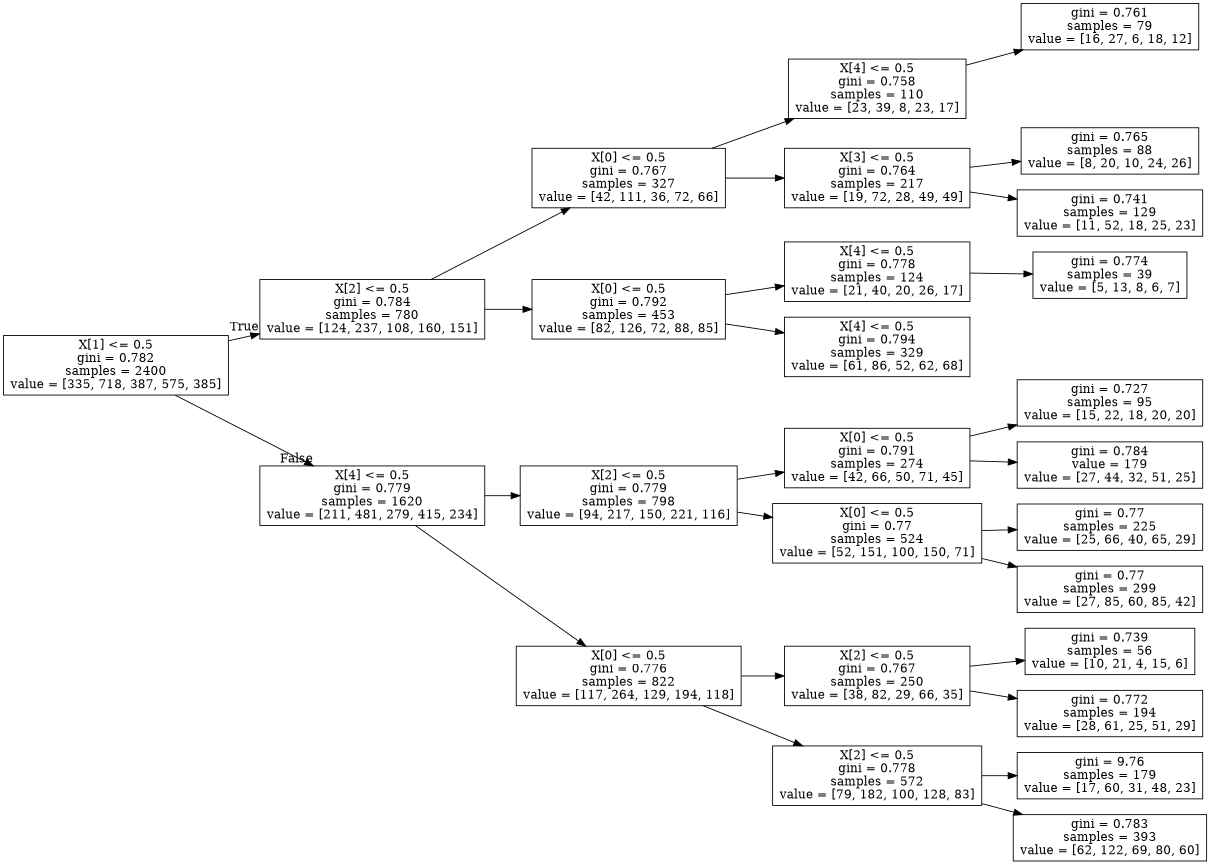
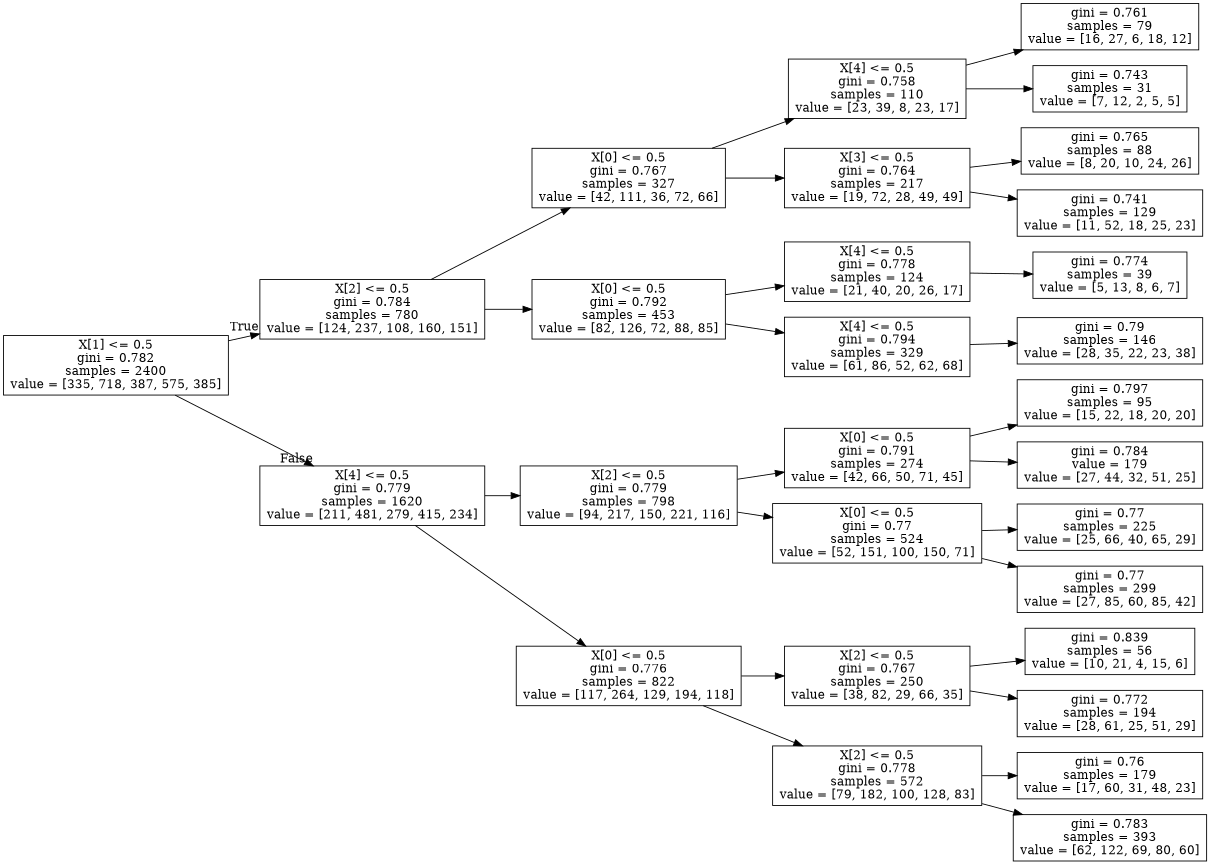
node "gini = 0.743 samples = 31 value = [7, 12, 2, 5, 5]": added
node "gini = 0.79 samples = 146 value = [28, 35, 22, 23, 38]": added
node "gini = 0.727 samples = 95 value = [15, 22, 18, 20, 20]": label "gini = 0.727 samples = 95 value = [15, 22, 18, 20, 20]" -> "gini = 0.797 samples = 95 value = [15, 22, 18, 20, 20]"
node "gini = 0.739 samples = 56 value = [10, 21, 4, 15, 6]": label "gini = 0.739 samples = 56 value = [10, 21, 4, 15, 6]" -> "gini = 0.839 samples = 56 value = [10, 21, 4, 15, 6]"
node "gini = 9.76 samples = 179 value = [17, 60, 31, 48, 23]": label "gini = 9.76 samples = 179 value = [17, 60, 31, 48, 23]" -> "gini = 0.76 samples = 179 value = [17, 60, 31, 48, 23]"
